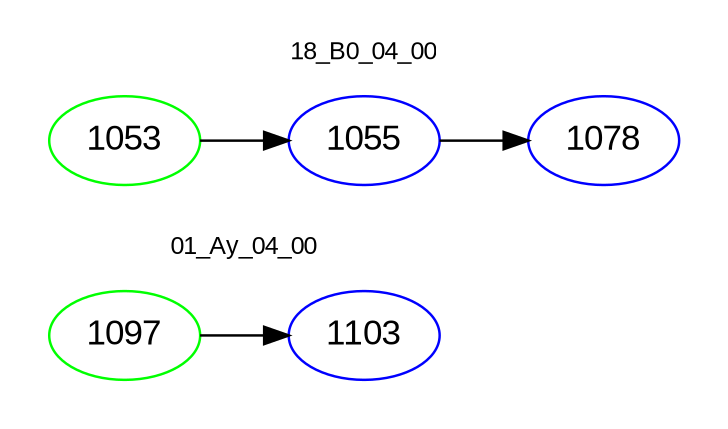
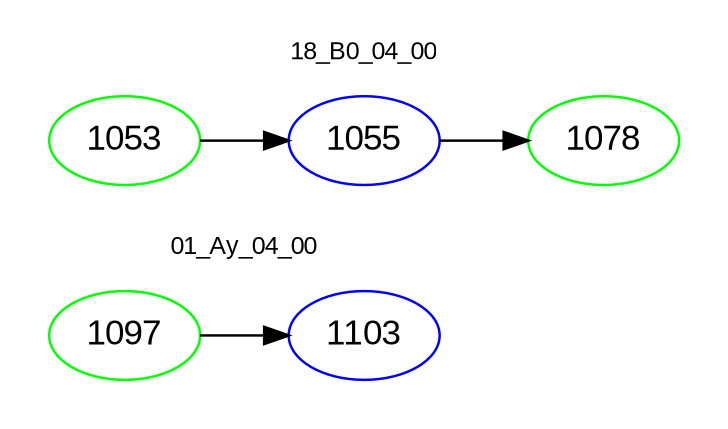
node "1078": color blue -> green
